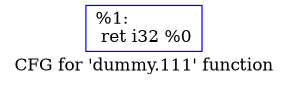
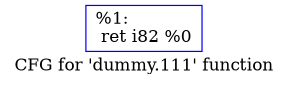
node "%1:": text "ret i32 %0" -> "ret i82 %0"
